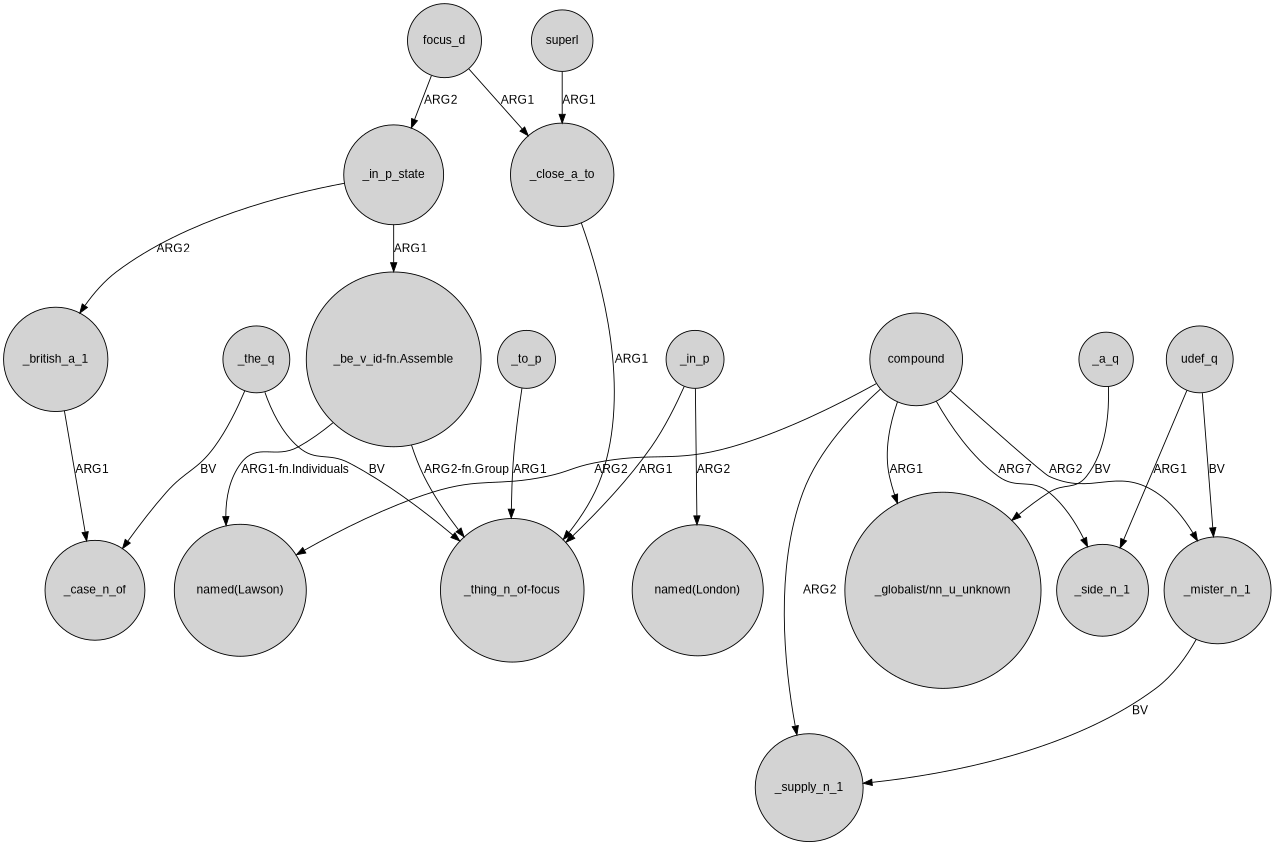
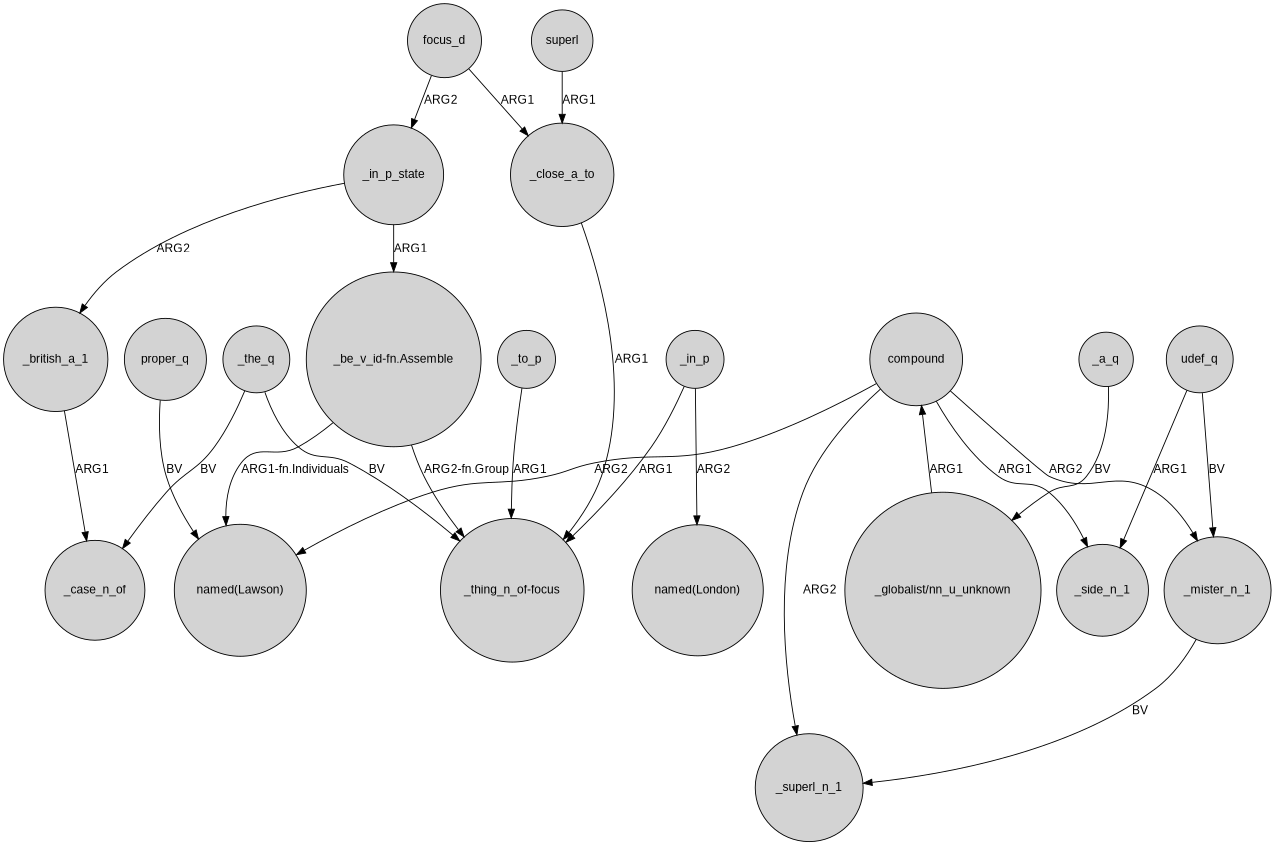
node "proper_q": added
edge "compound" -> "_globalist/nn_u_unknown": reversed
edge "compound" -> "_side_n_1": label "ARG7" -> "ARG1"
node "_supply_n_1": label "_supply_n_1" -> "_superl_n_1"
